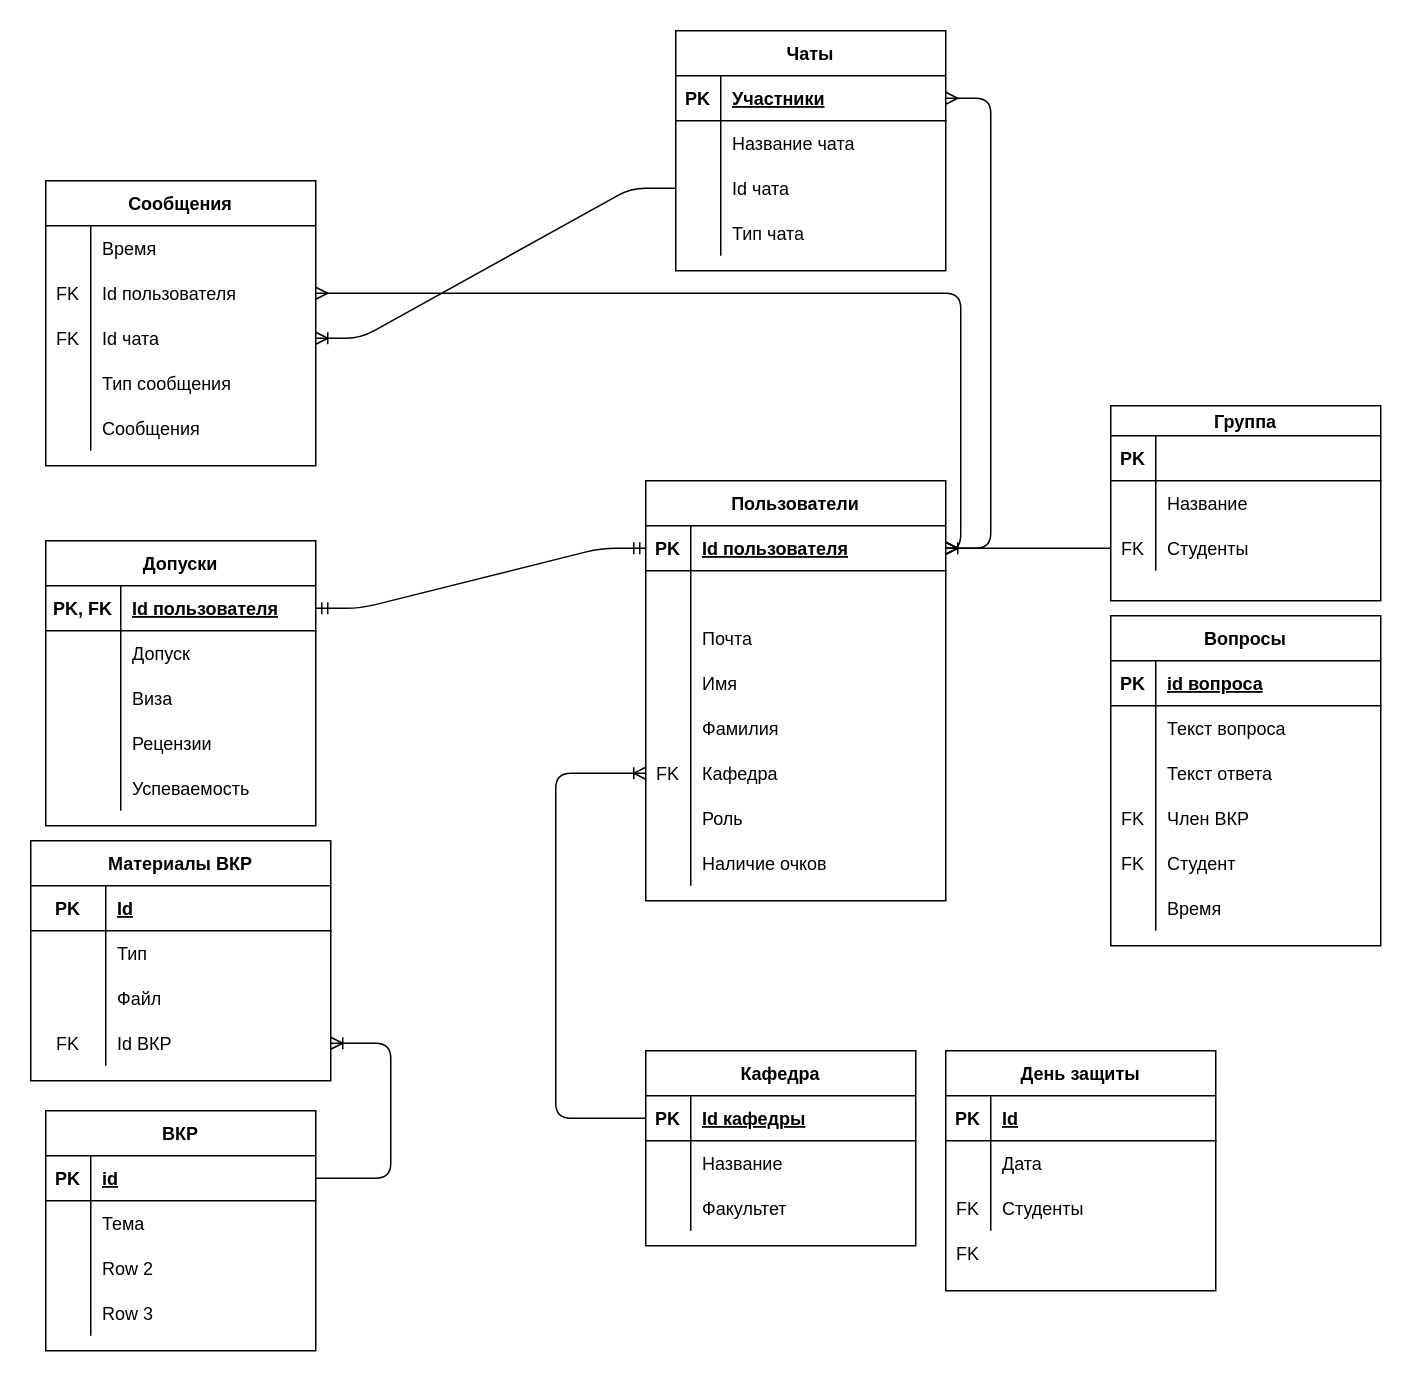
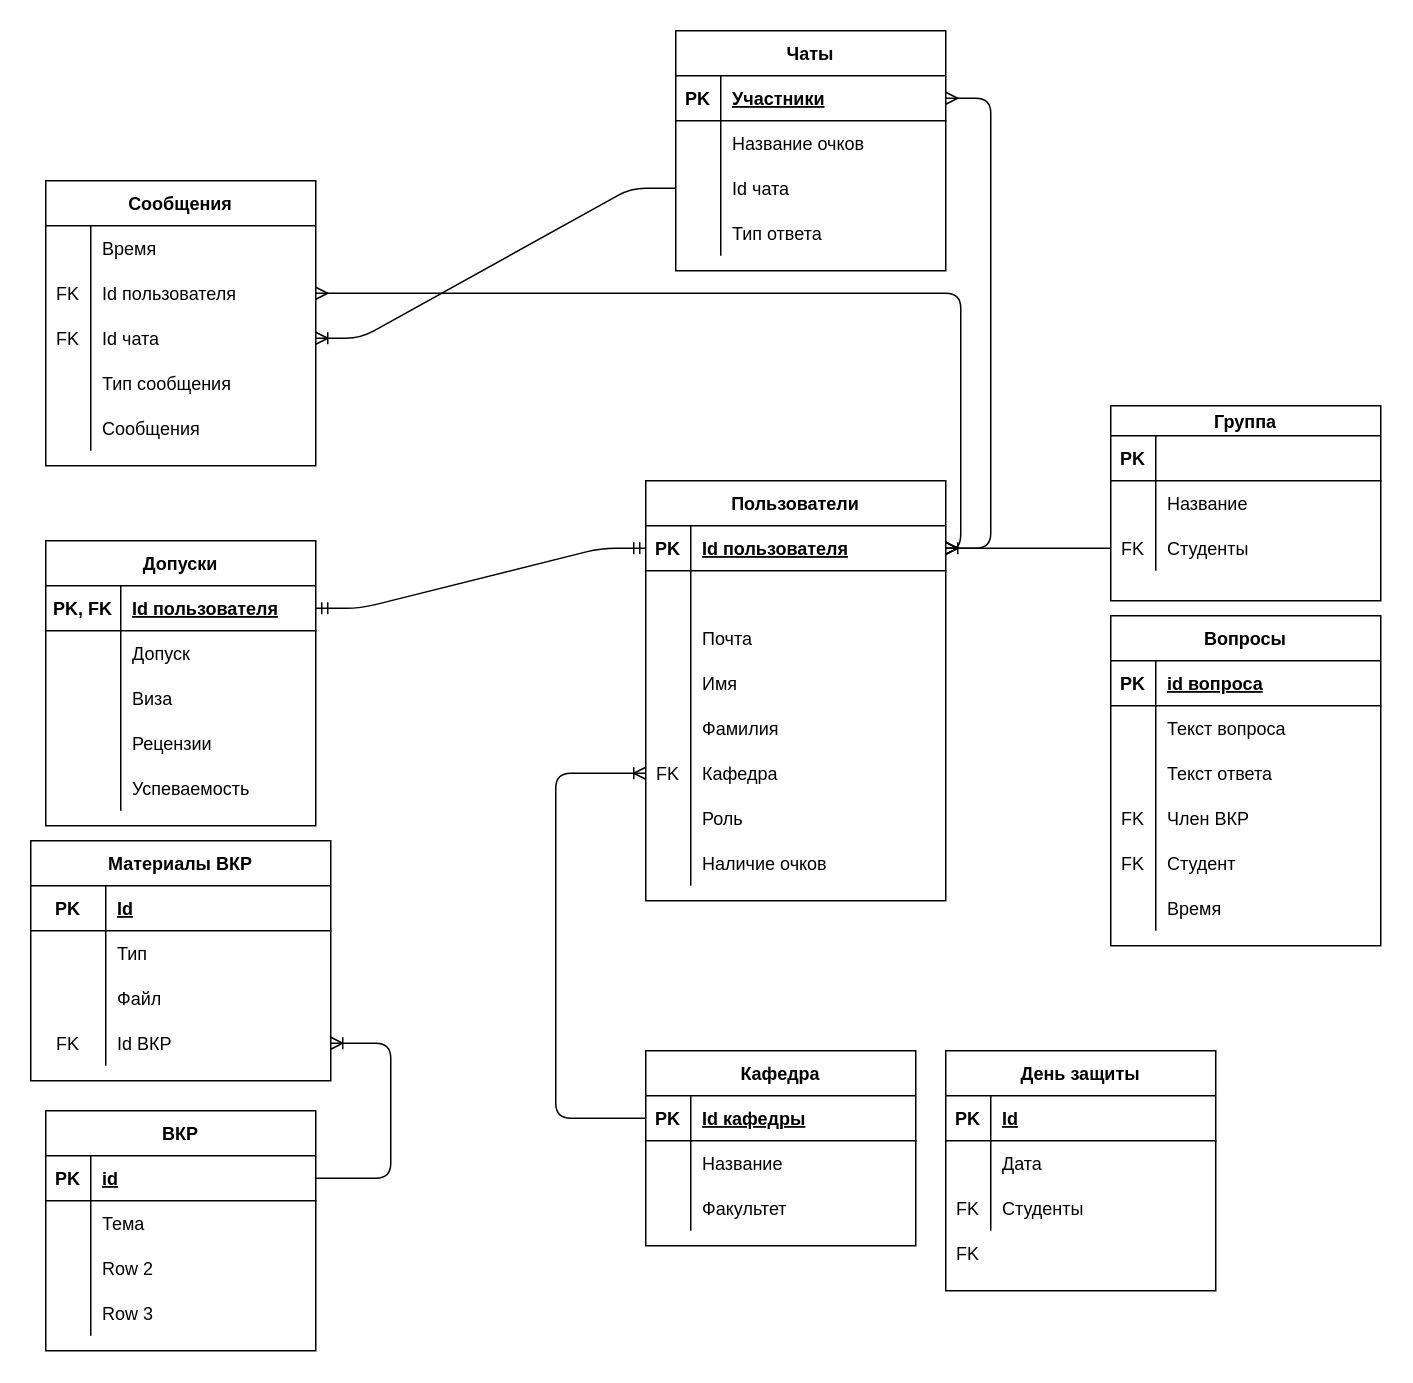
node "Название чата": label "Название чата" -> "Название очков"
node "Тип чата": label "Тип чата" -> "Тип ответа"
